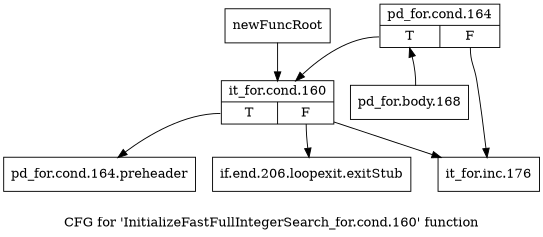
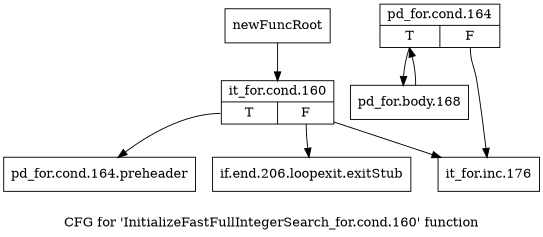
edge "pd_for.cond.164" -> "it_for.cond.160": now "pd_for.cond.164" -> "pd_for.body.168"
